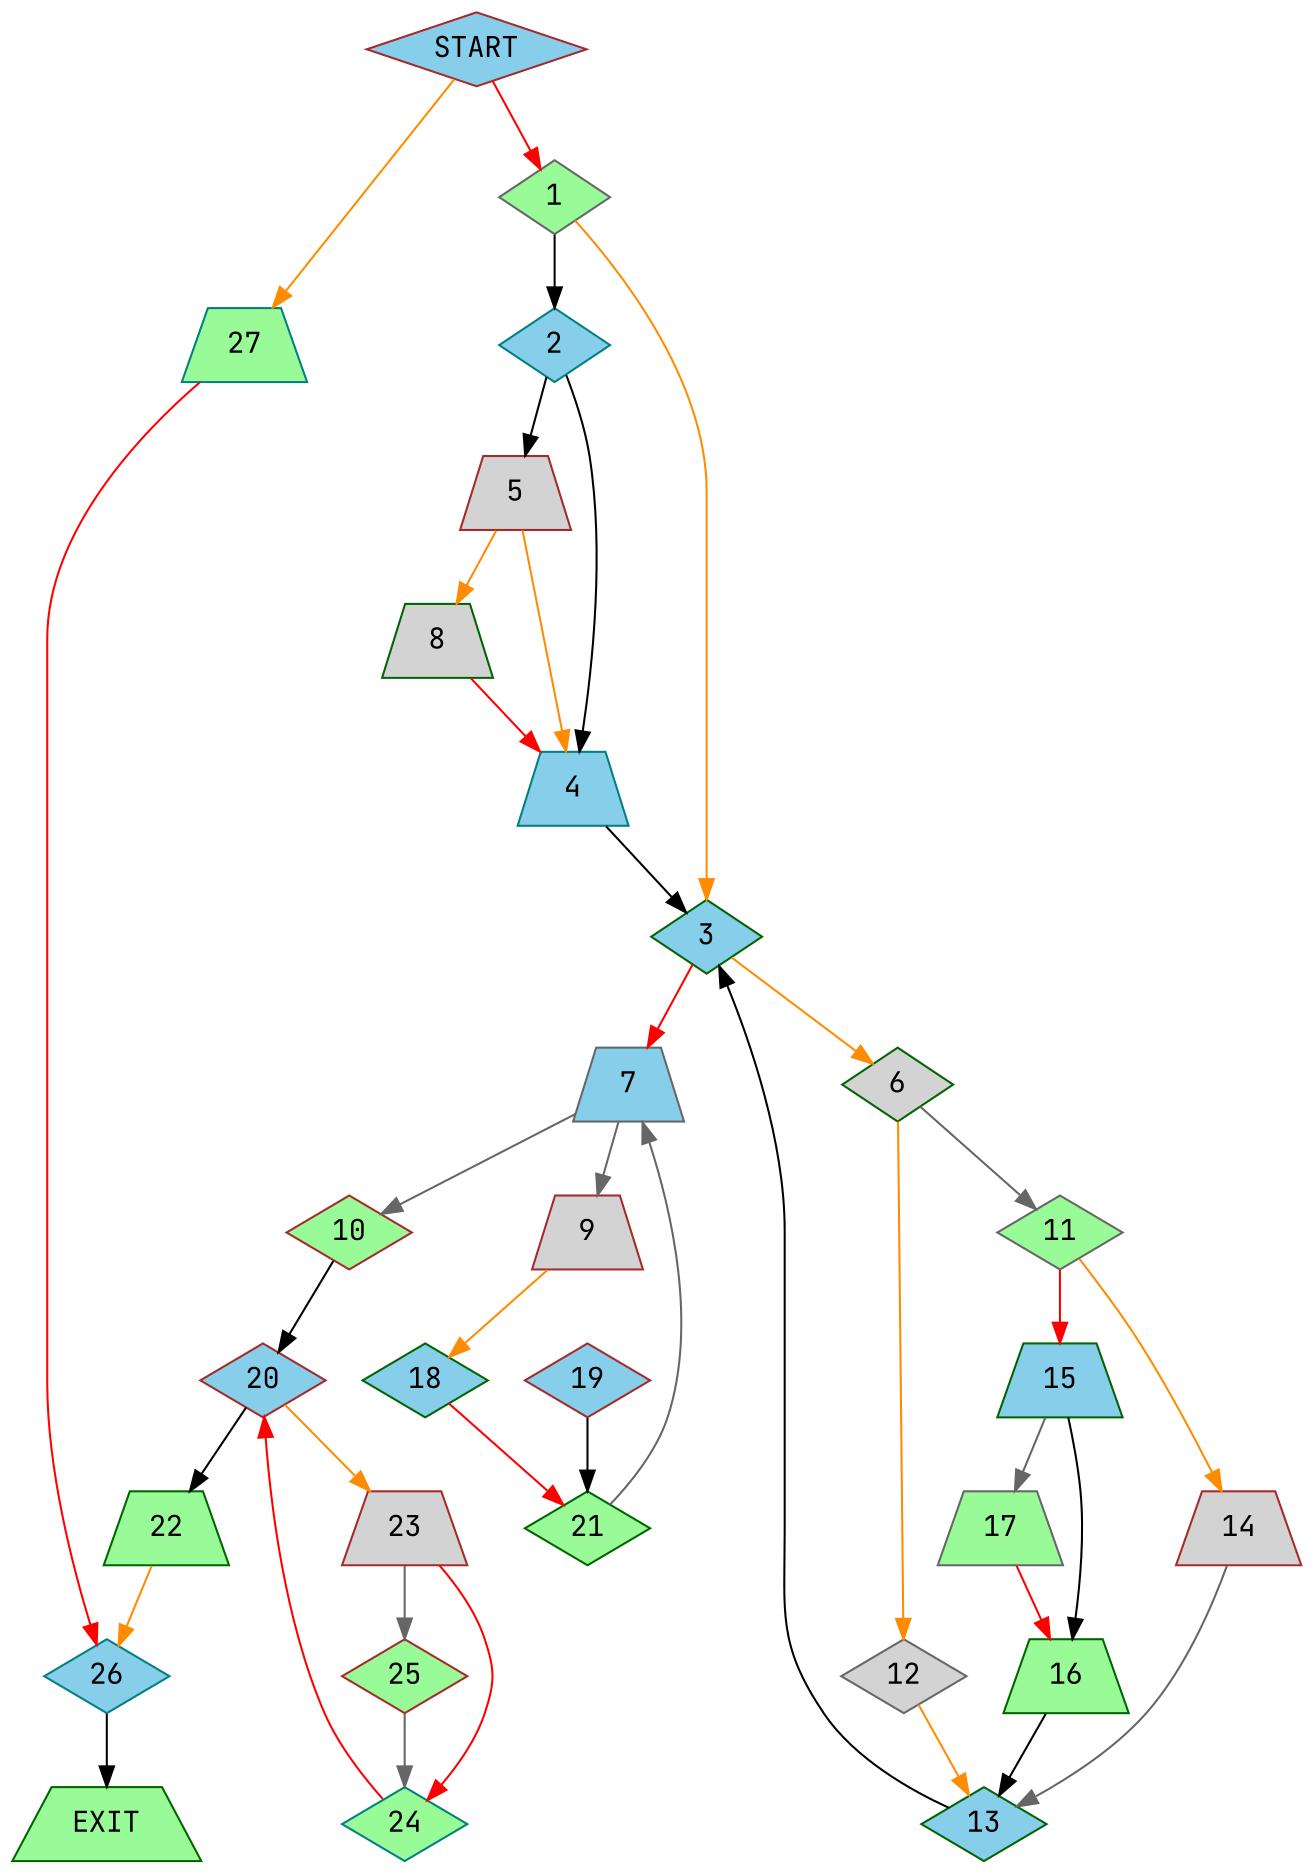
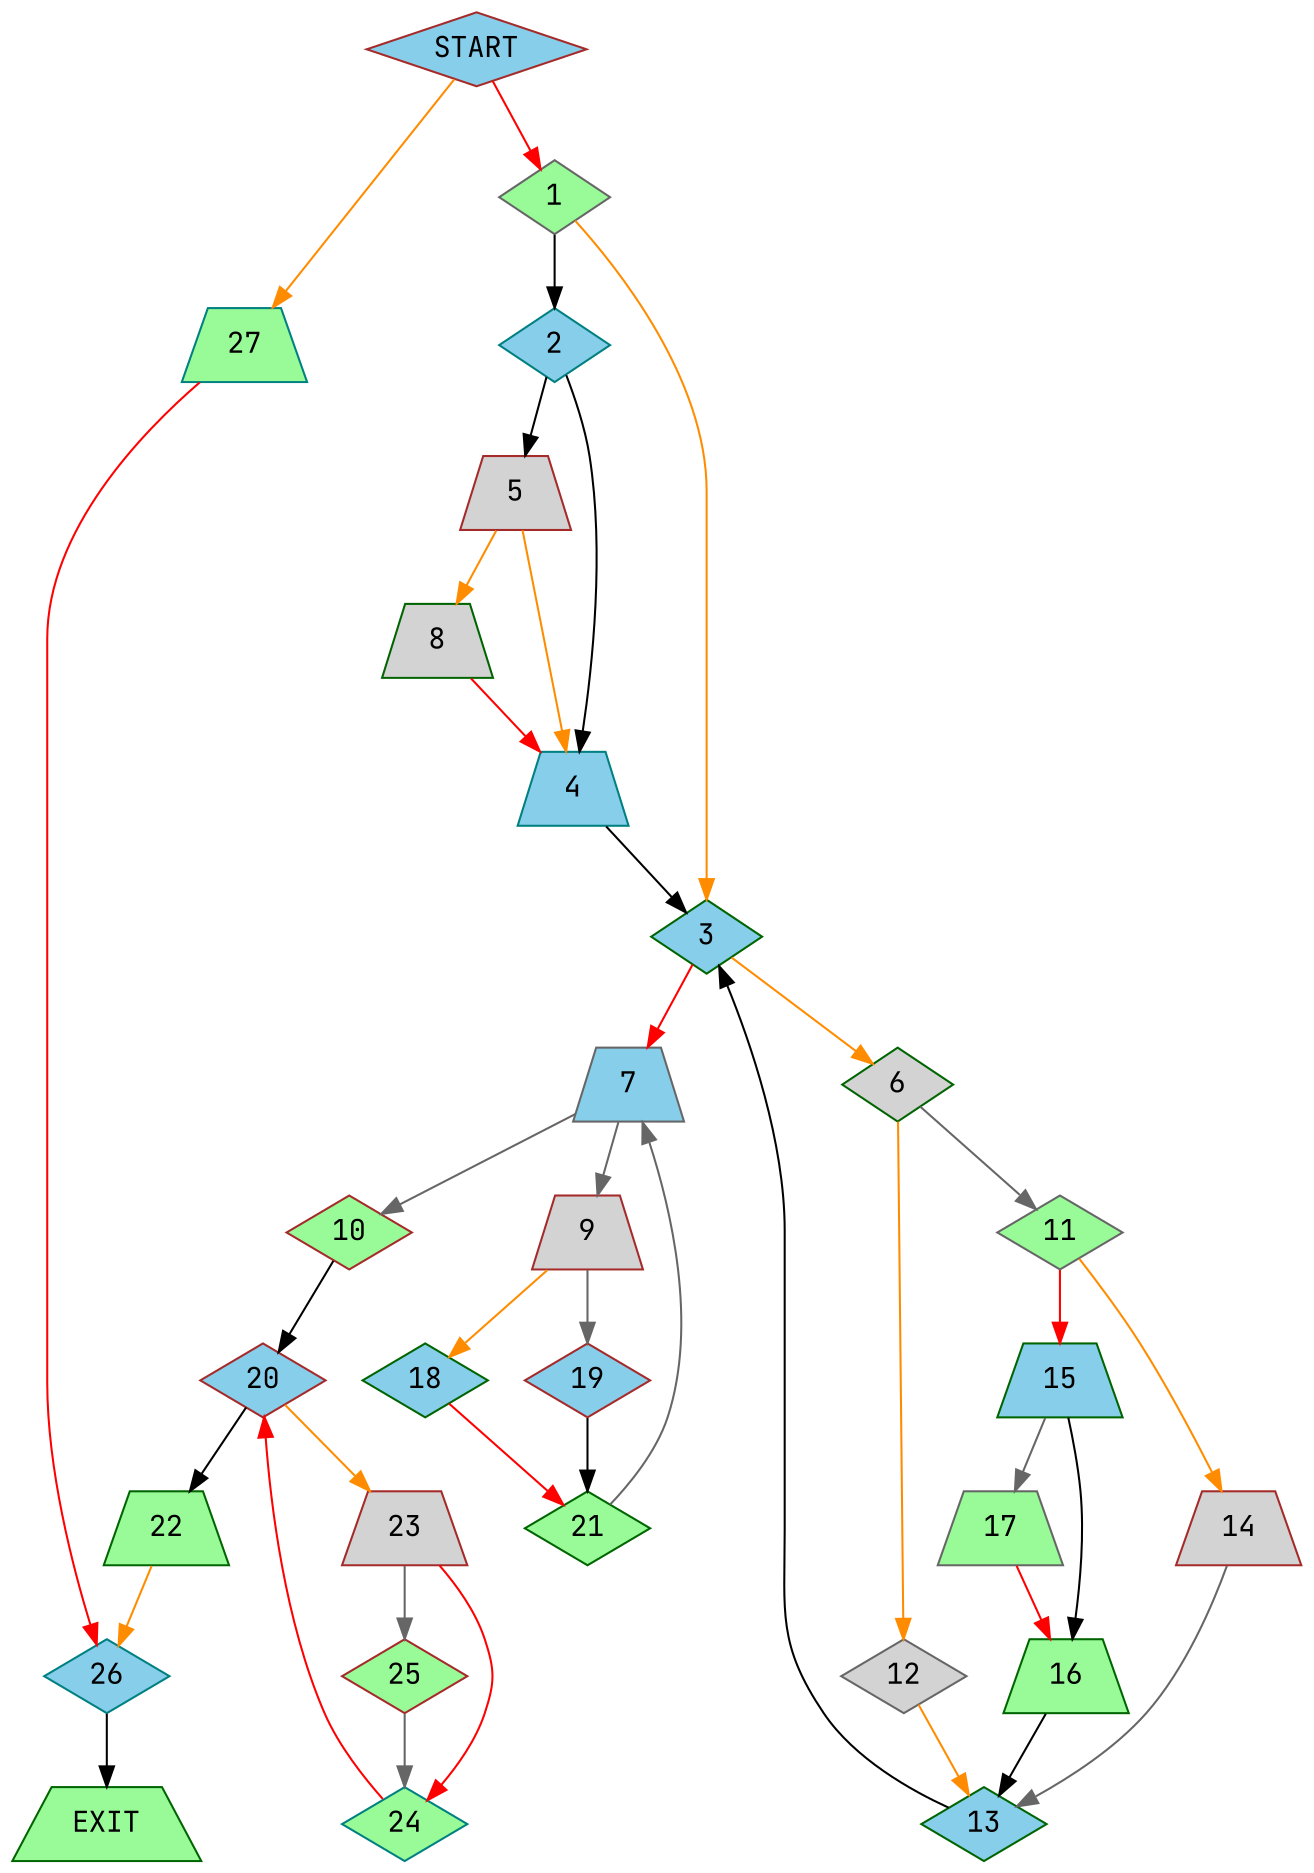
edge "9" -> "19": added
